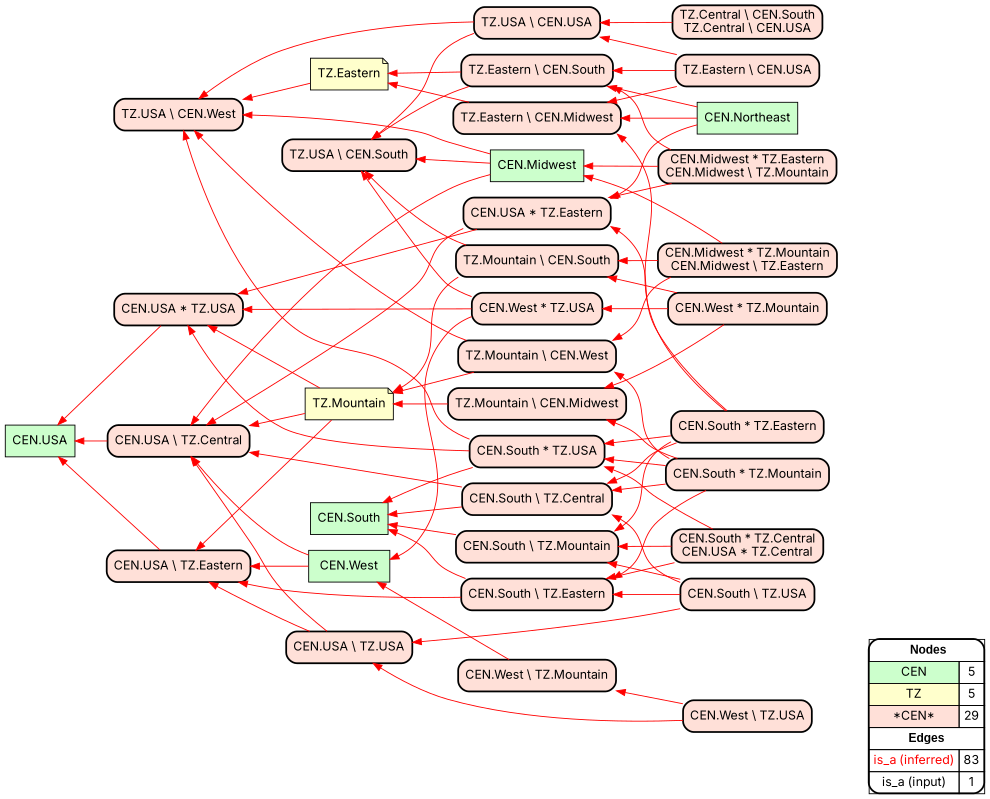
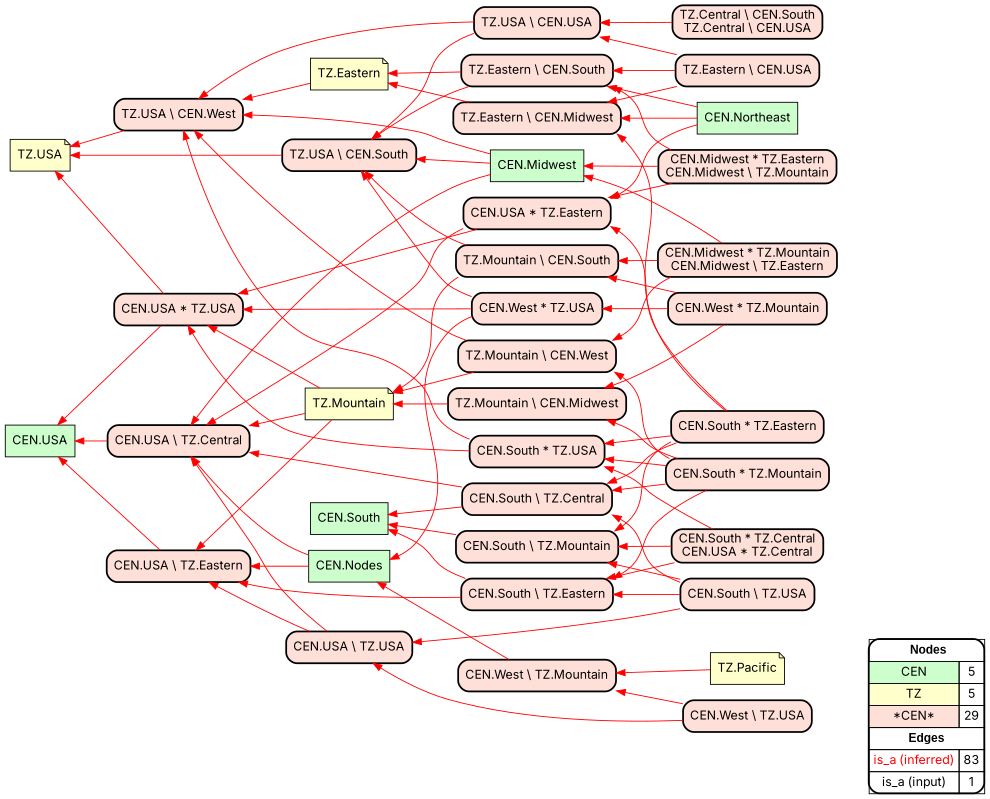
node "TZ.USA": added
edge "CEN.South * TZ.USA" -> "CEN.South": removed
node "CEN.West": label "CEN.West" -> "CEN.Nodes"
node "TZ.Pacific": added
